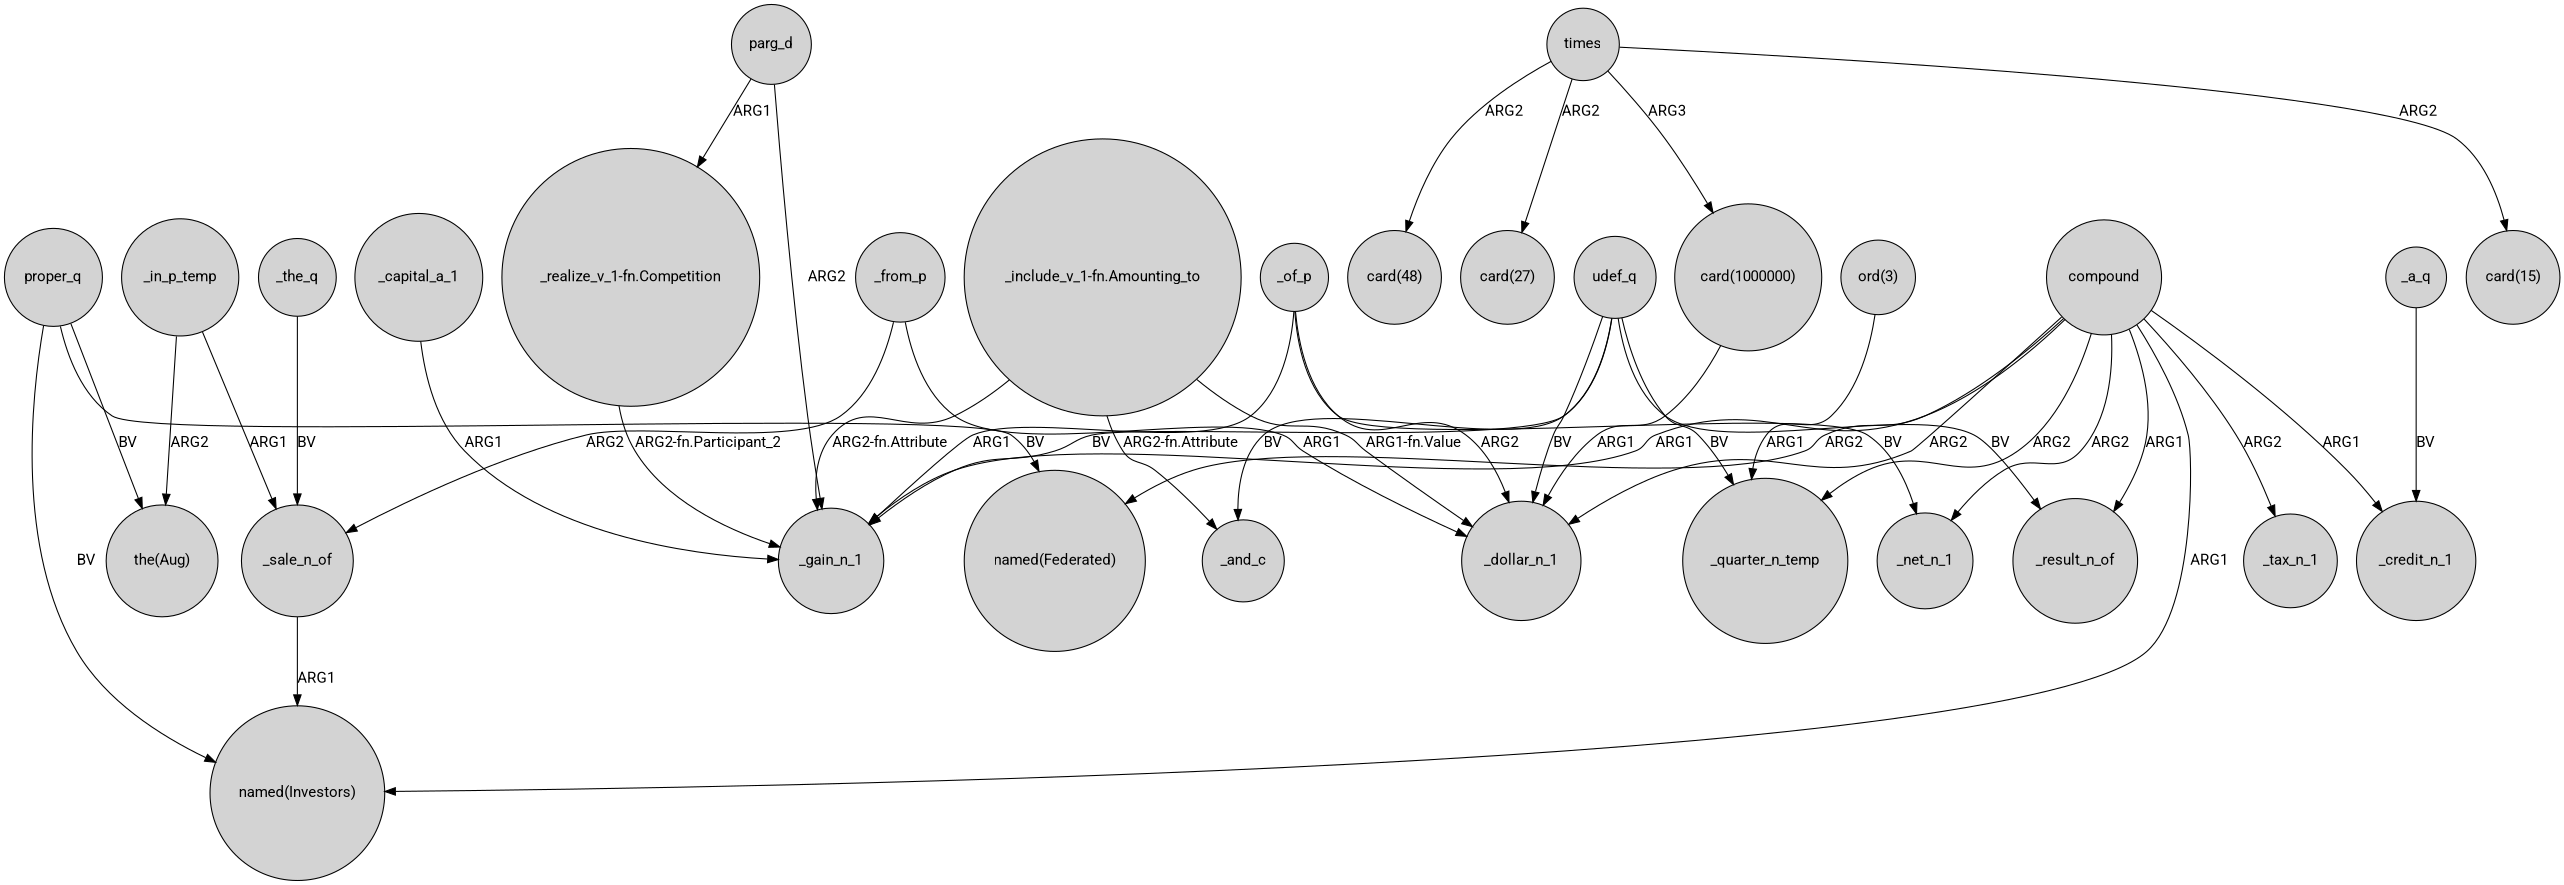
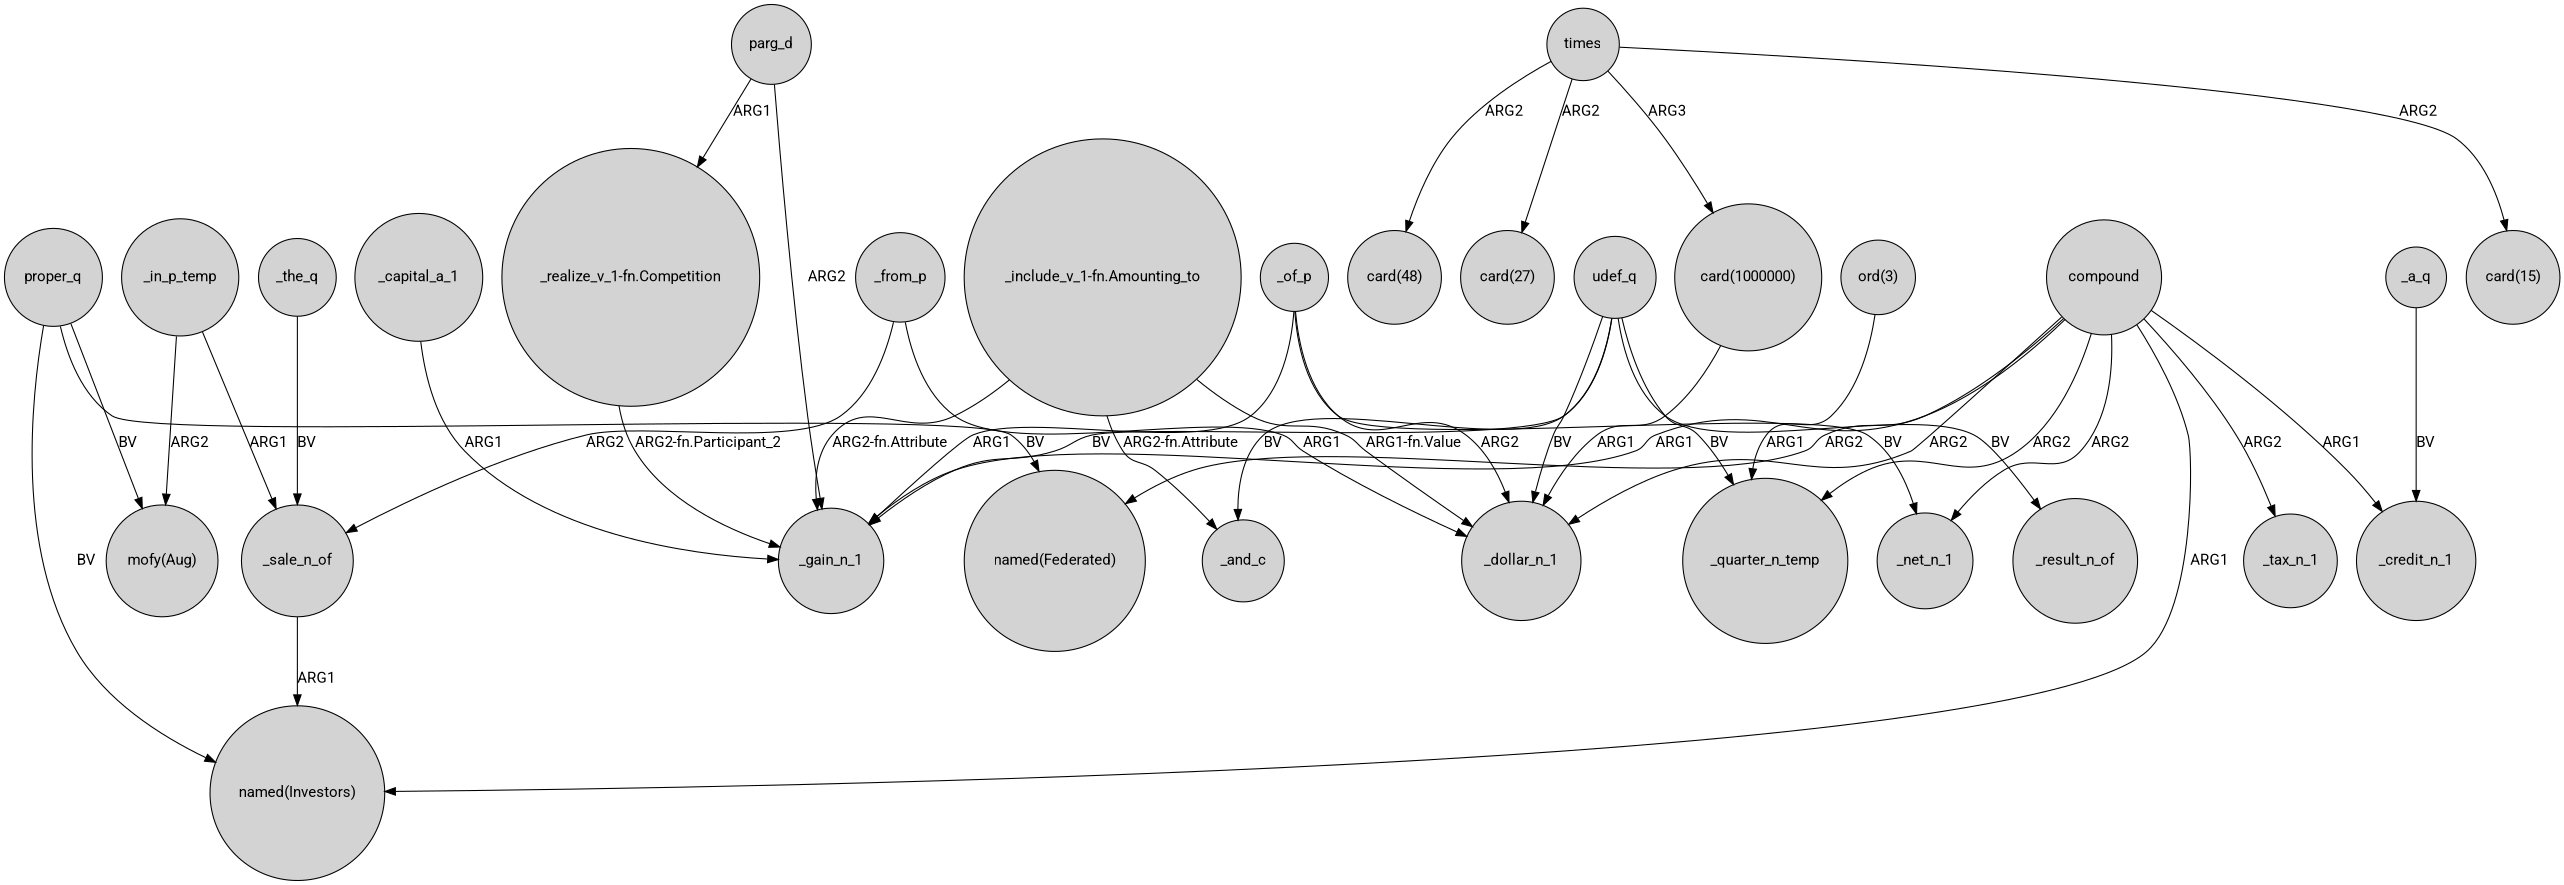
edge "compound" -> "_result_n_of": removed, label "ARG1"
node "the(Aug)": label "the(Aug)" -> "mofy(Aug)"
